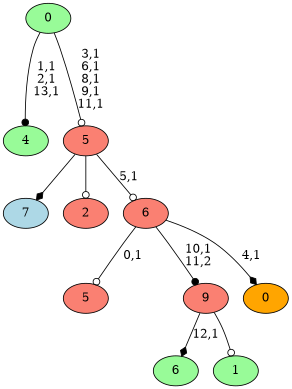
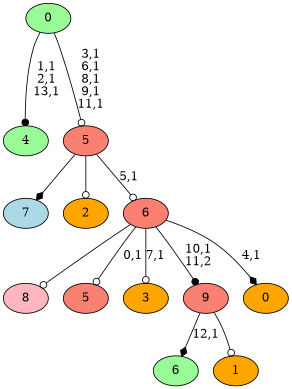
node "2": fillcolor salmon -> orange
node "8": added
node "3": added
node "1": fillcolor palegreen -> orange
